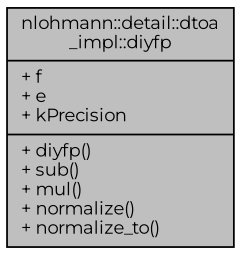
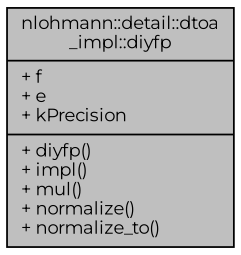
node "nlohmann::detail::dtoa": text "+ sub()" -> "+ impl()"
